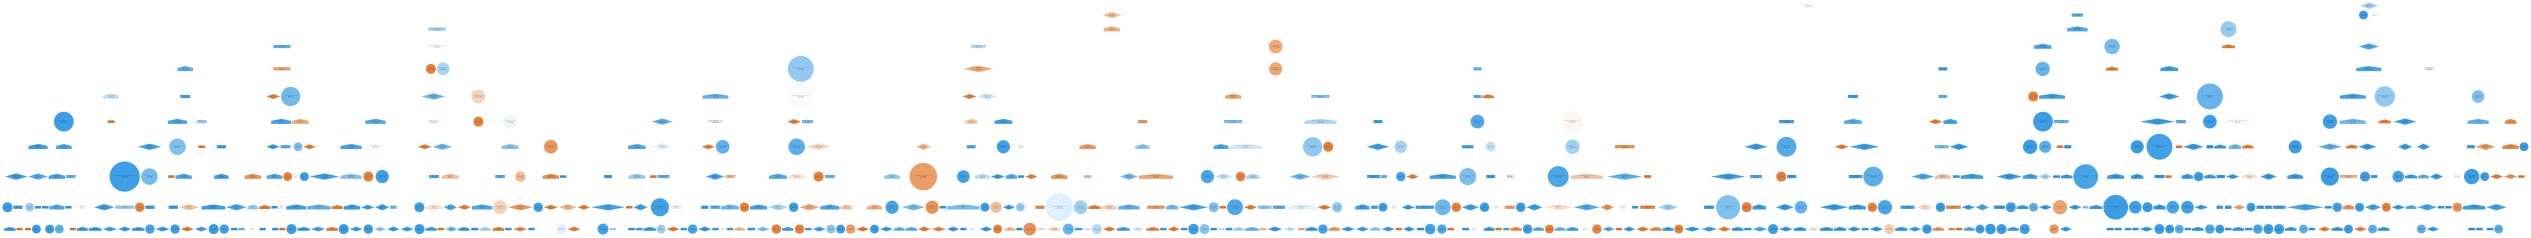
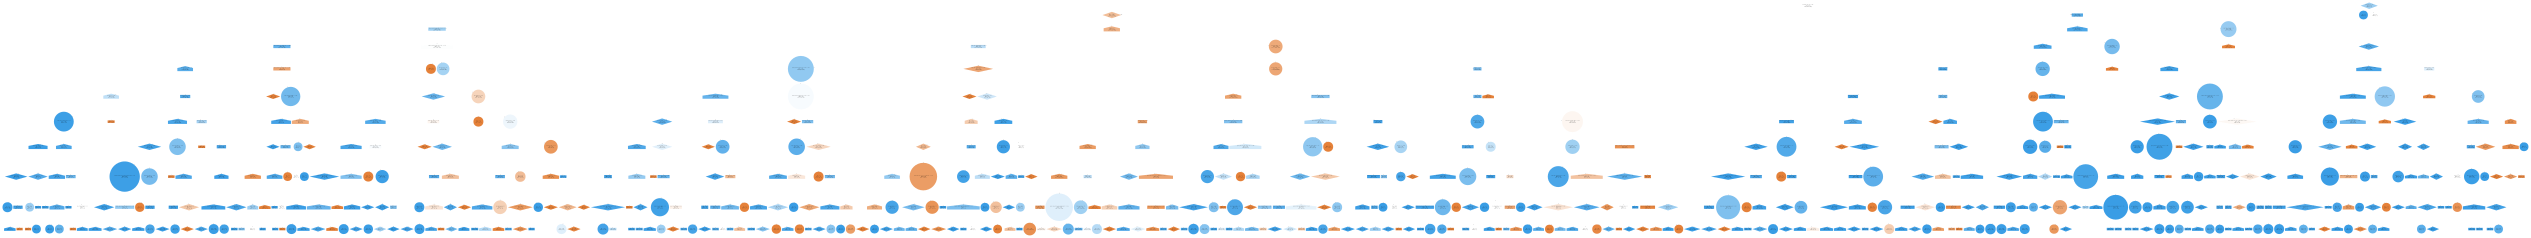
node "gini = 0.0 samples = 141 value = [141, 0]": added
